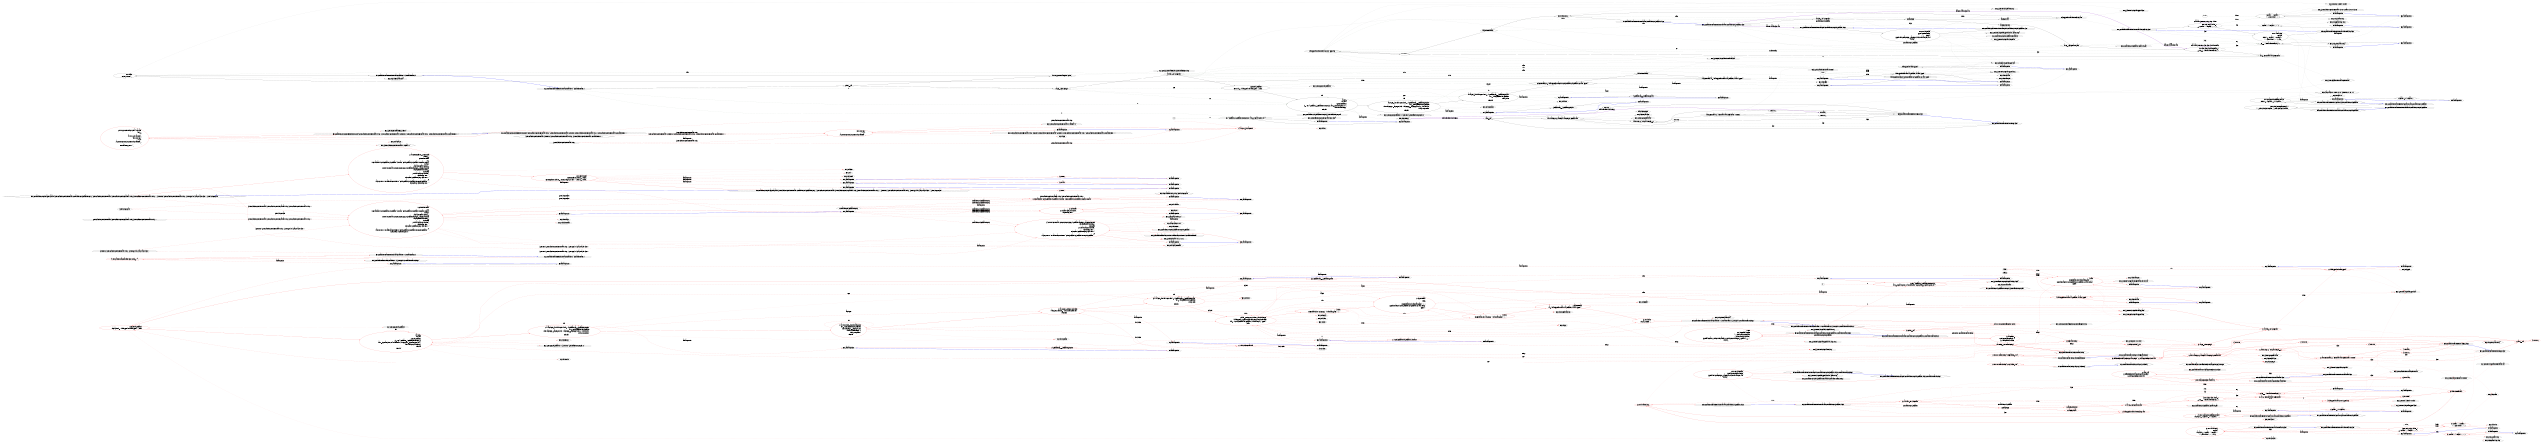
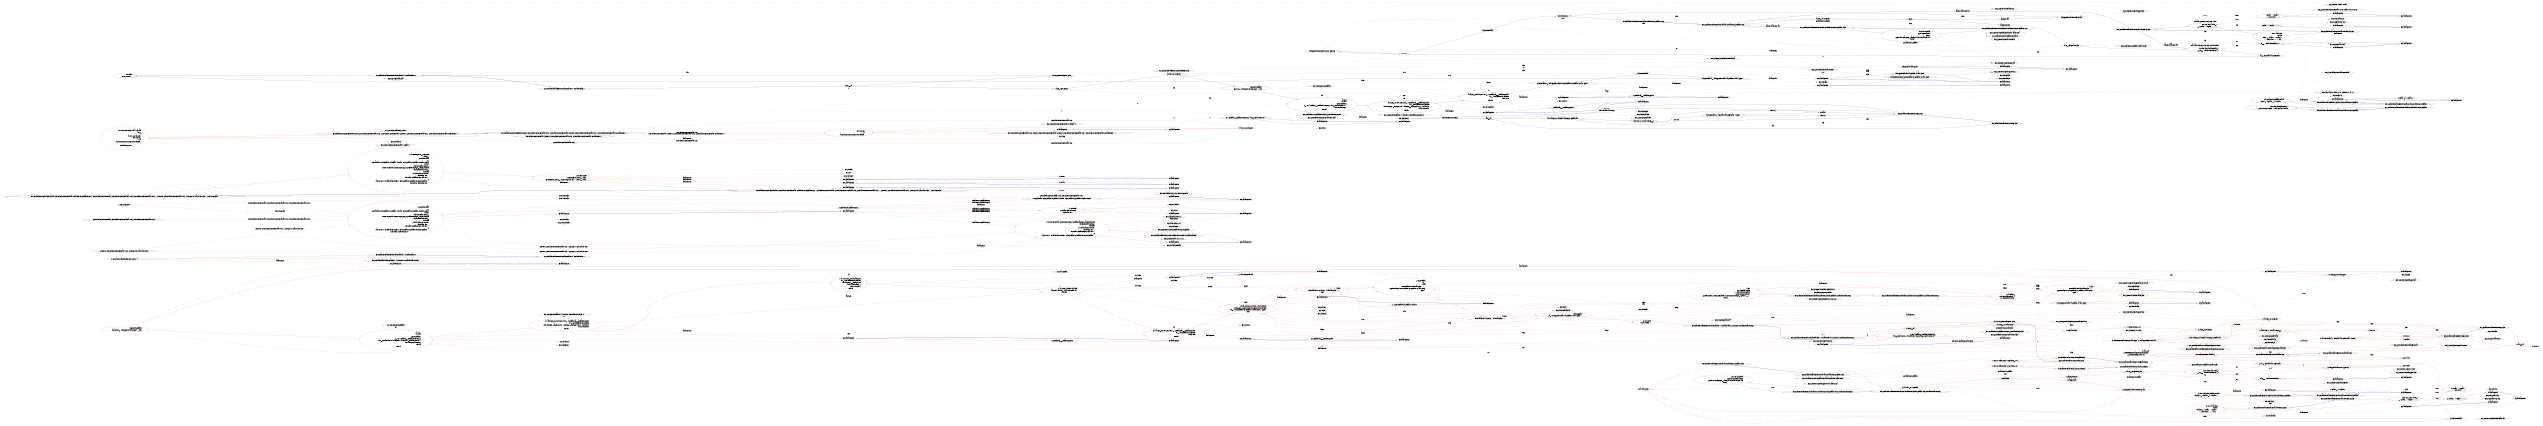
node "spec.TargetType": label "spec.TargetType" -> "spec.Join"
node "Entry object.NormalizeValue()": label "Entry object.NormalizeValue()" -> "FirstOrDefault object.NormalizeValue()"
edge "27: !shortSwitches.Contains(info)" -> "shortSwitches": reversed
edge "30: var builder = new StringBuilder()" -> "14: builder.Append(format(e.Current)).Append(sep)": label "builder" -> "CommandLine.Core.Specification"
node "30: return builder.ToString();": label "30: return builder.ToString();" -> "30: char builder.ToString();"
